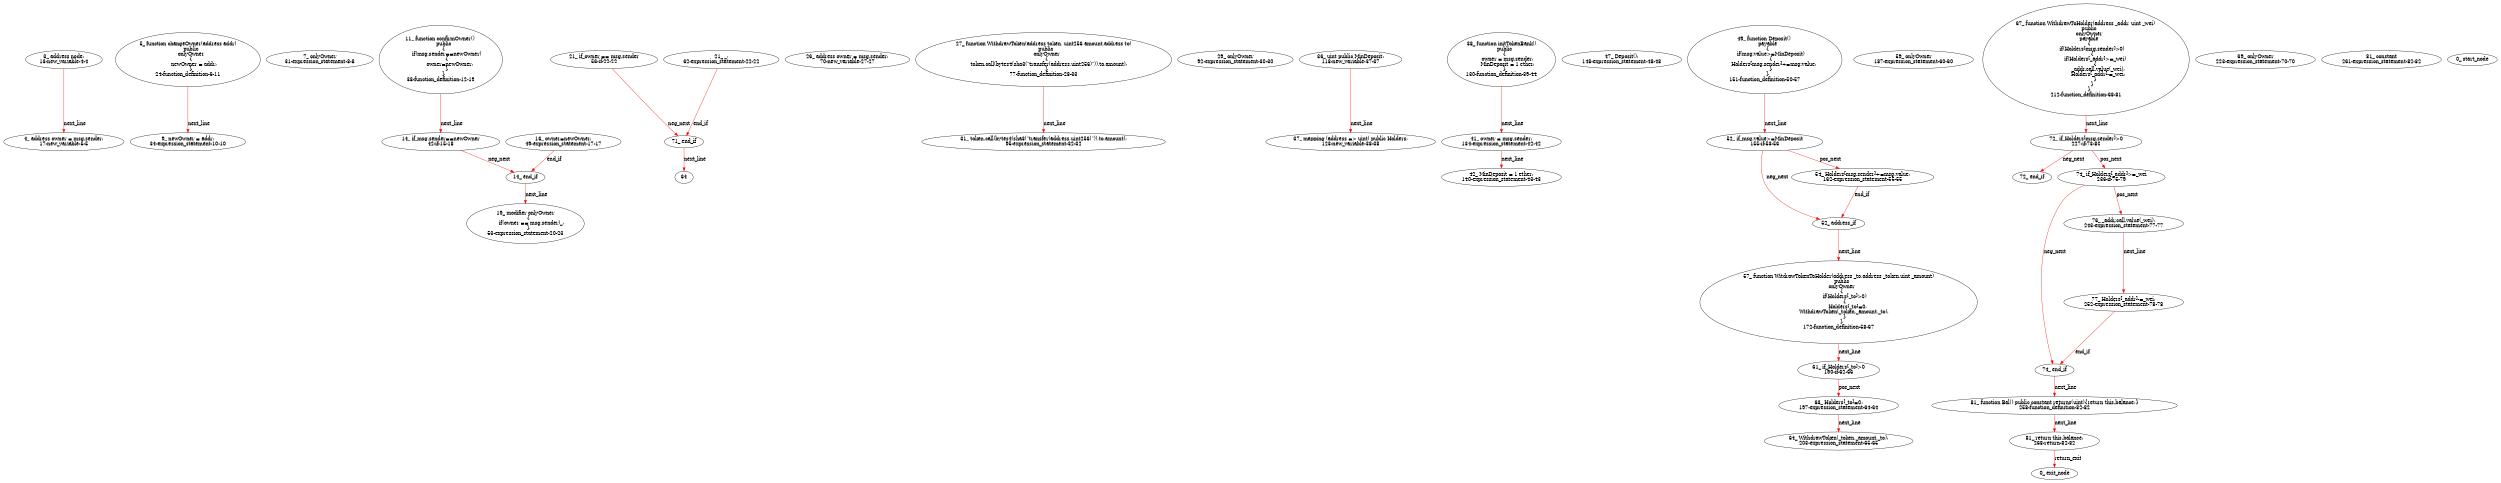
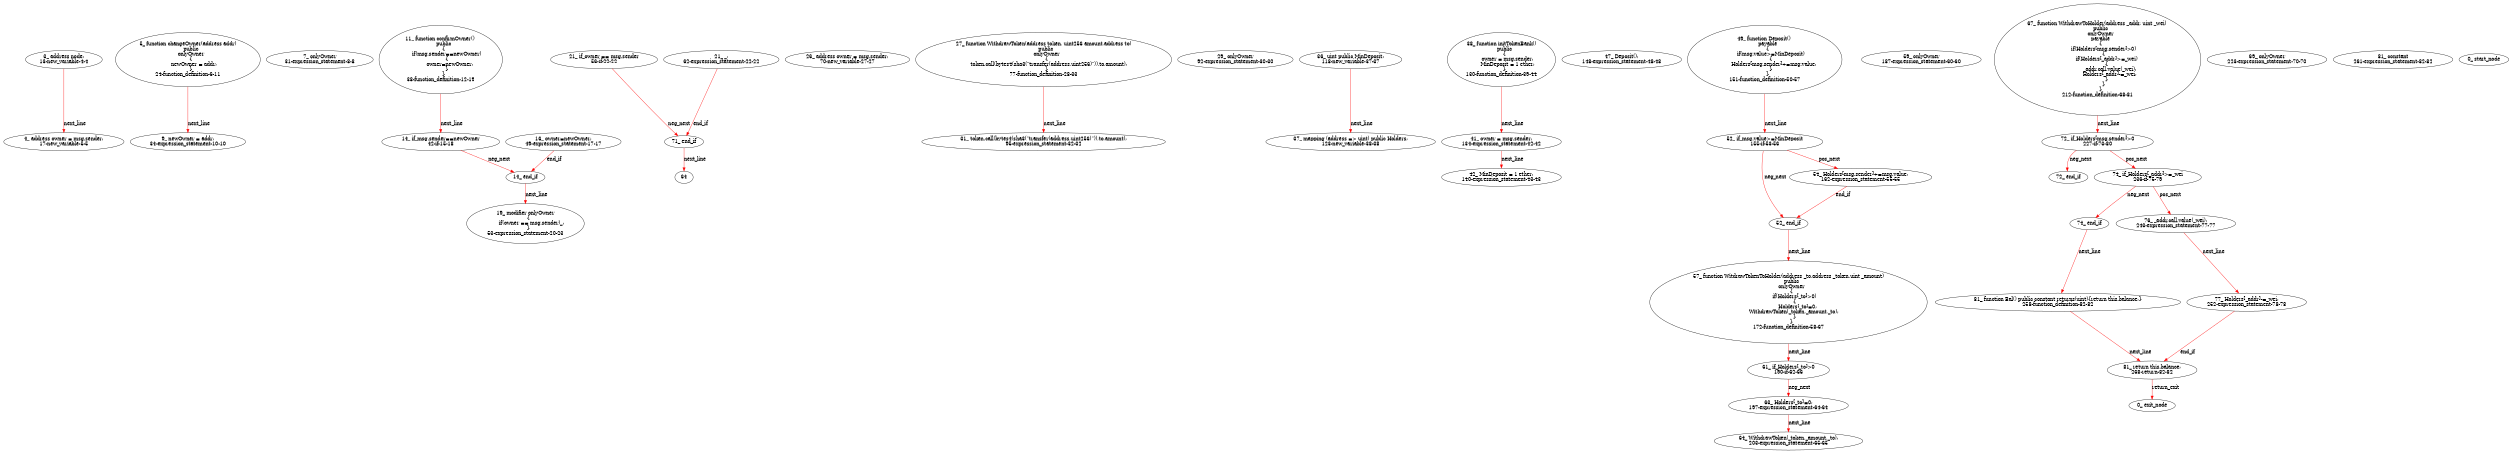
node "52_ address_if": label "52_ address_if" -> "52_ end_if"
edge "77_ Holders[_addr]-=_wei; 252-expression_statement-78-78" -> "74_ end_if": now "77_ Holders[_addr]-=_wei; 252-expression_statement-78-78" -> "81_ return this.balance; 268-return-82-82"
edge "61_ if_Holders[_to]>0 190-if-62-66" -> "63_ Holders[_to]=0; 197-expression_statement-64-64": label "pos_next" -> "neg_next"
